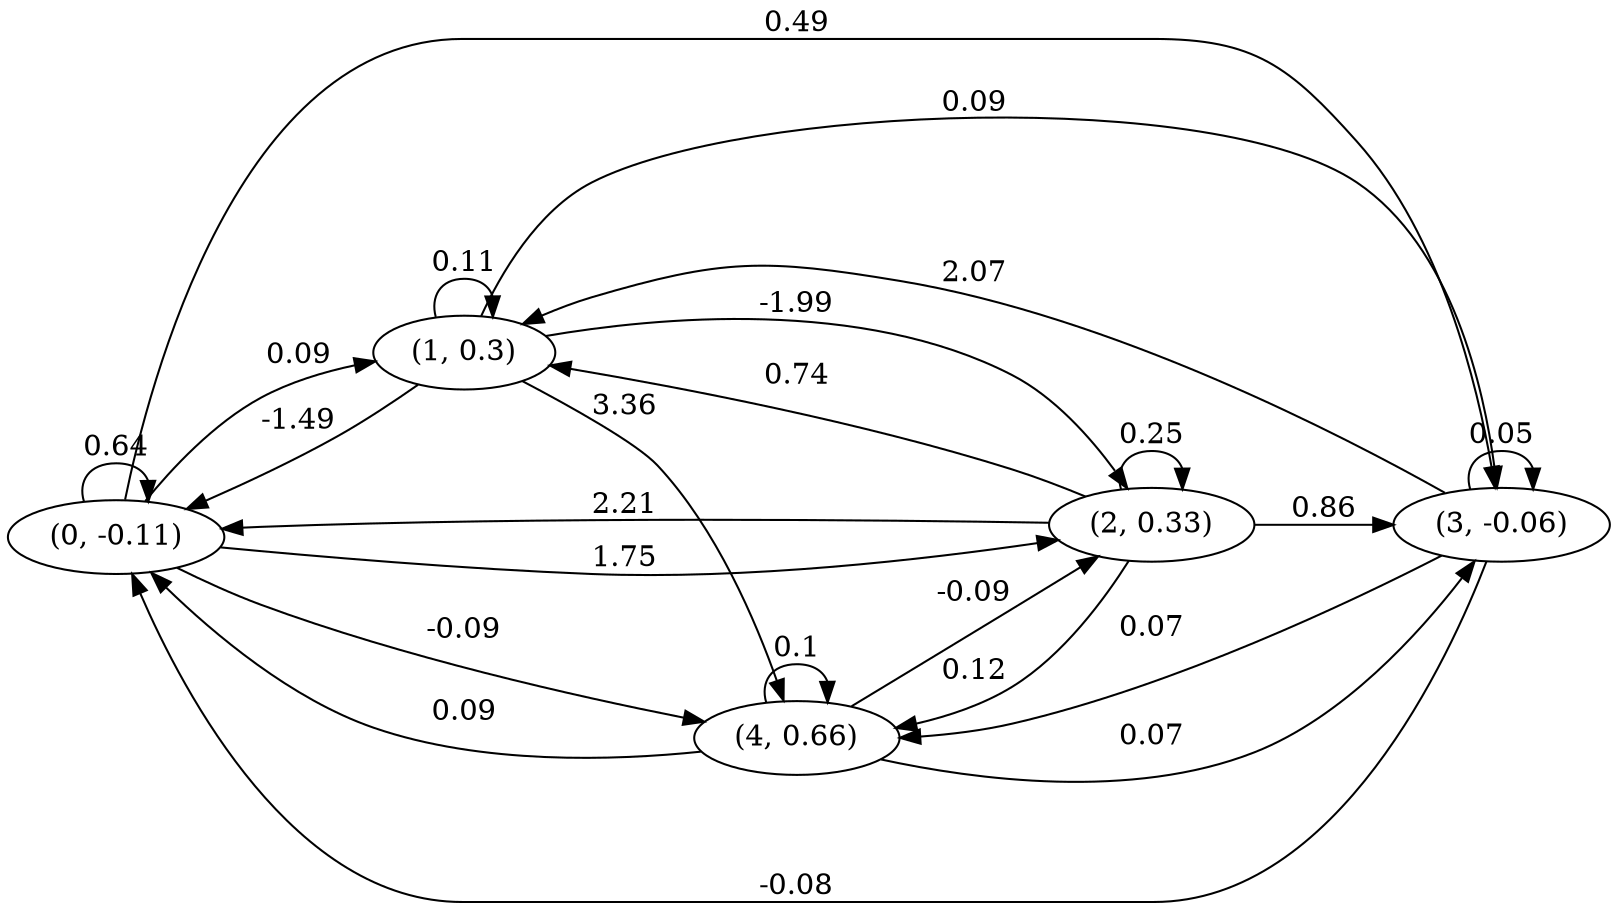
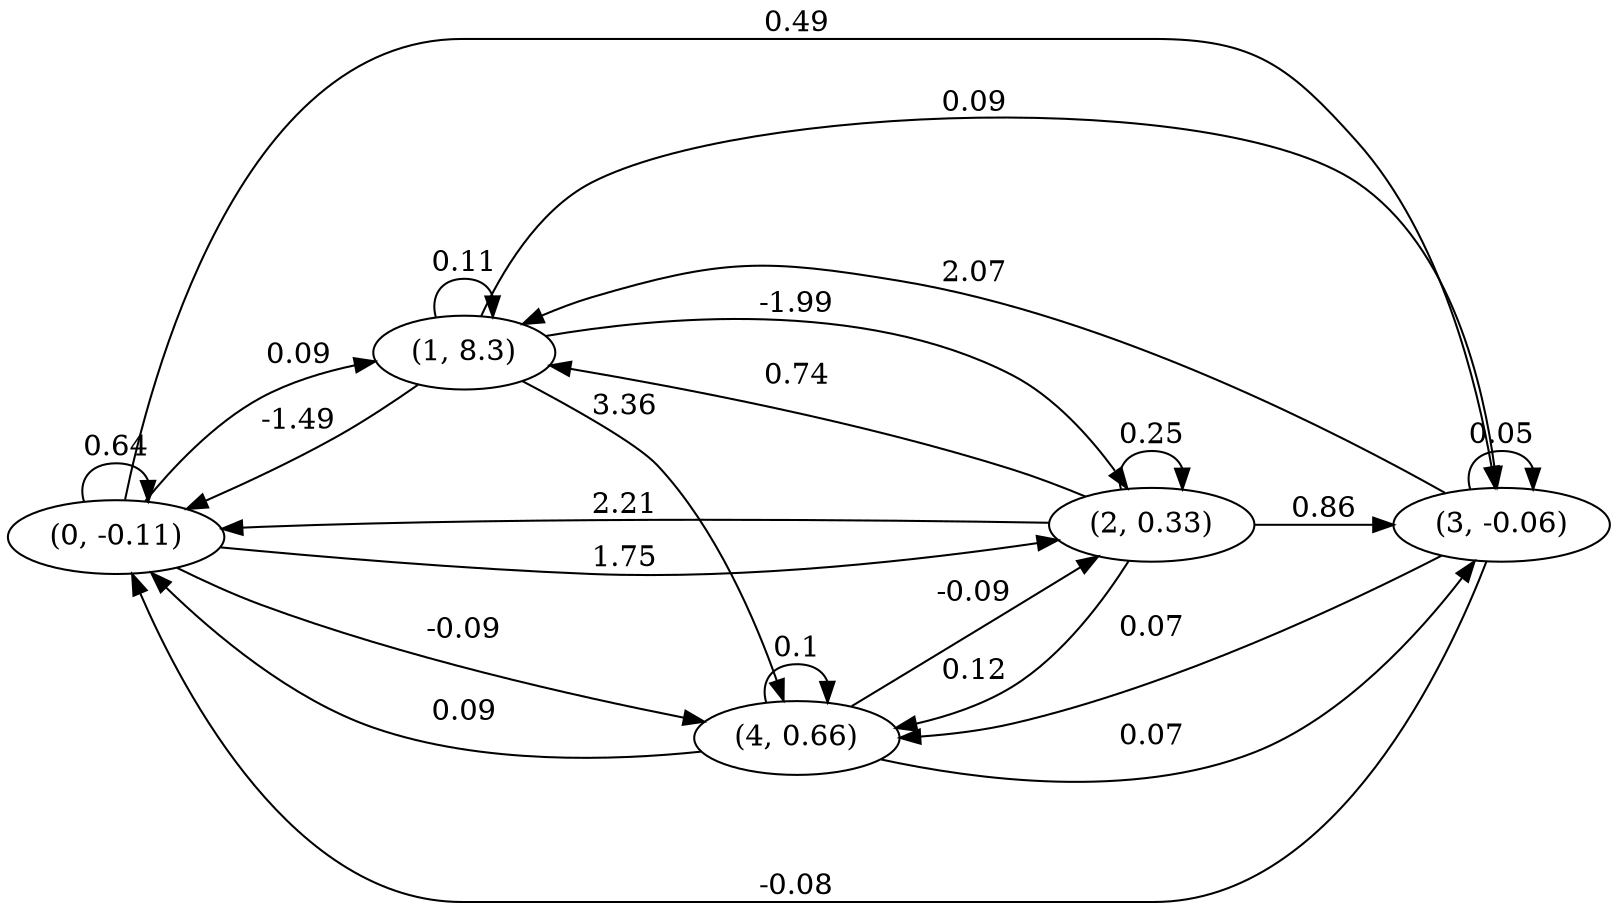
node "(1, 0.3)": label "(1, 0.3)" -> "(1, 8.3)"
